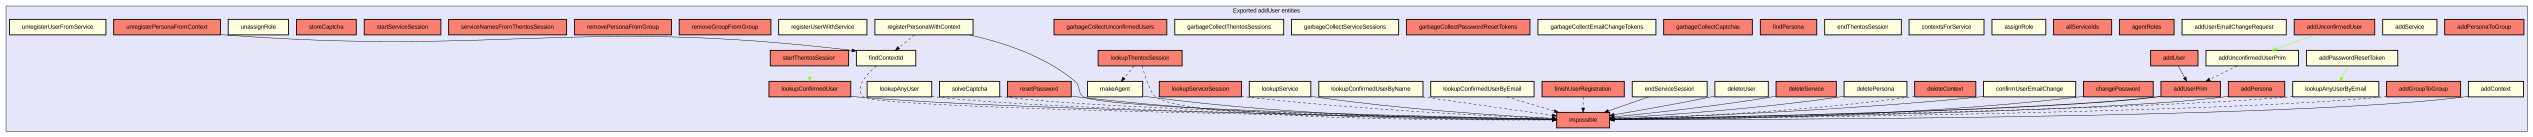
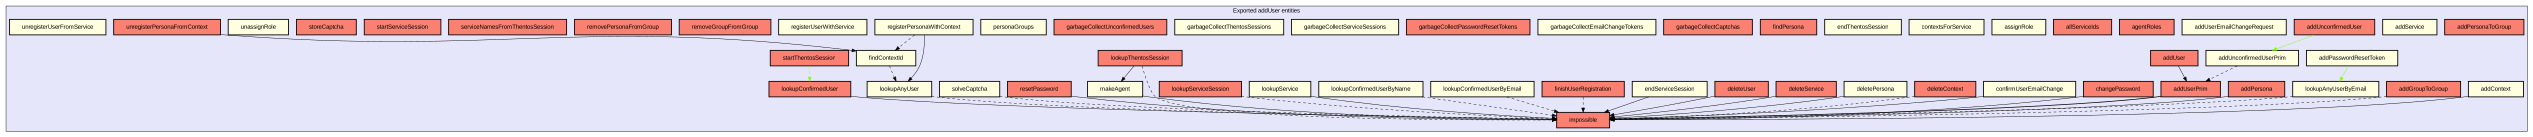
node "personaGroups": added
edge "lookupThentosSession" -> "makeAgent": style dashed -> solid
node "deleteUser": fillcolor lightyellow -> salmon
edge "registerPersonaWithContext" -> "impossible": now "registerPersonaWithContext" -> "lookupAnyUser"
edge "findContextId" -> "impossible": now "findContextId" -> "lookupAnyUser"
